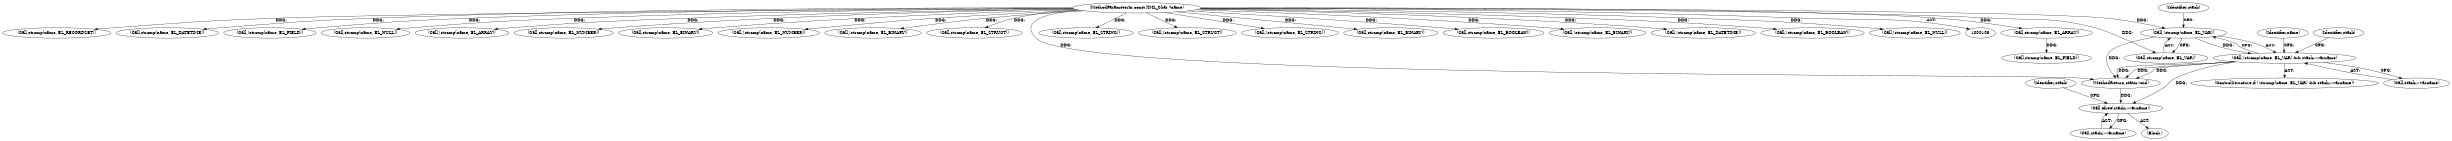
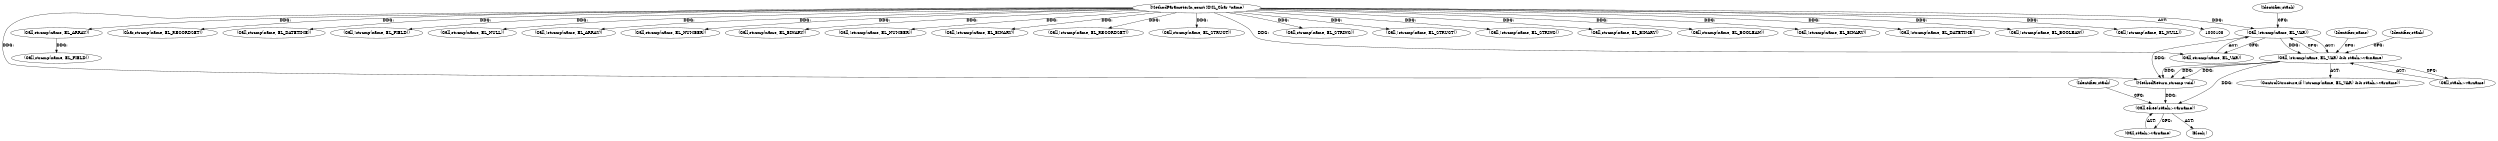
node "(Call,strcmp(name, EL_RECORDSET))": label "(Call,strcmp(name, EL_RECORDSET))" -> "(Char,strcmp(name, EL_RECORDSET))"
node "(Call,!strcmp(name, EL_RECORDSET))": added
node "(MethodReturn,static void)": label "(MethodReturn,static void)" -> "(MethodReturn,strcmp void)"
